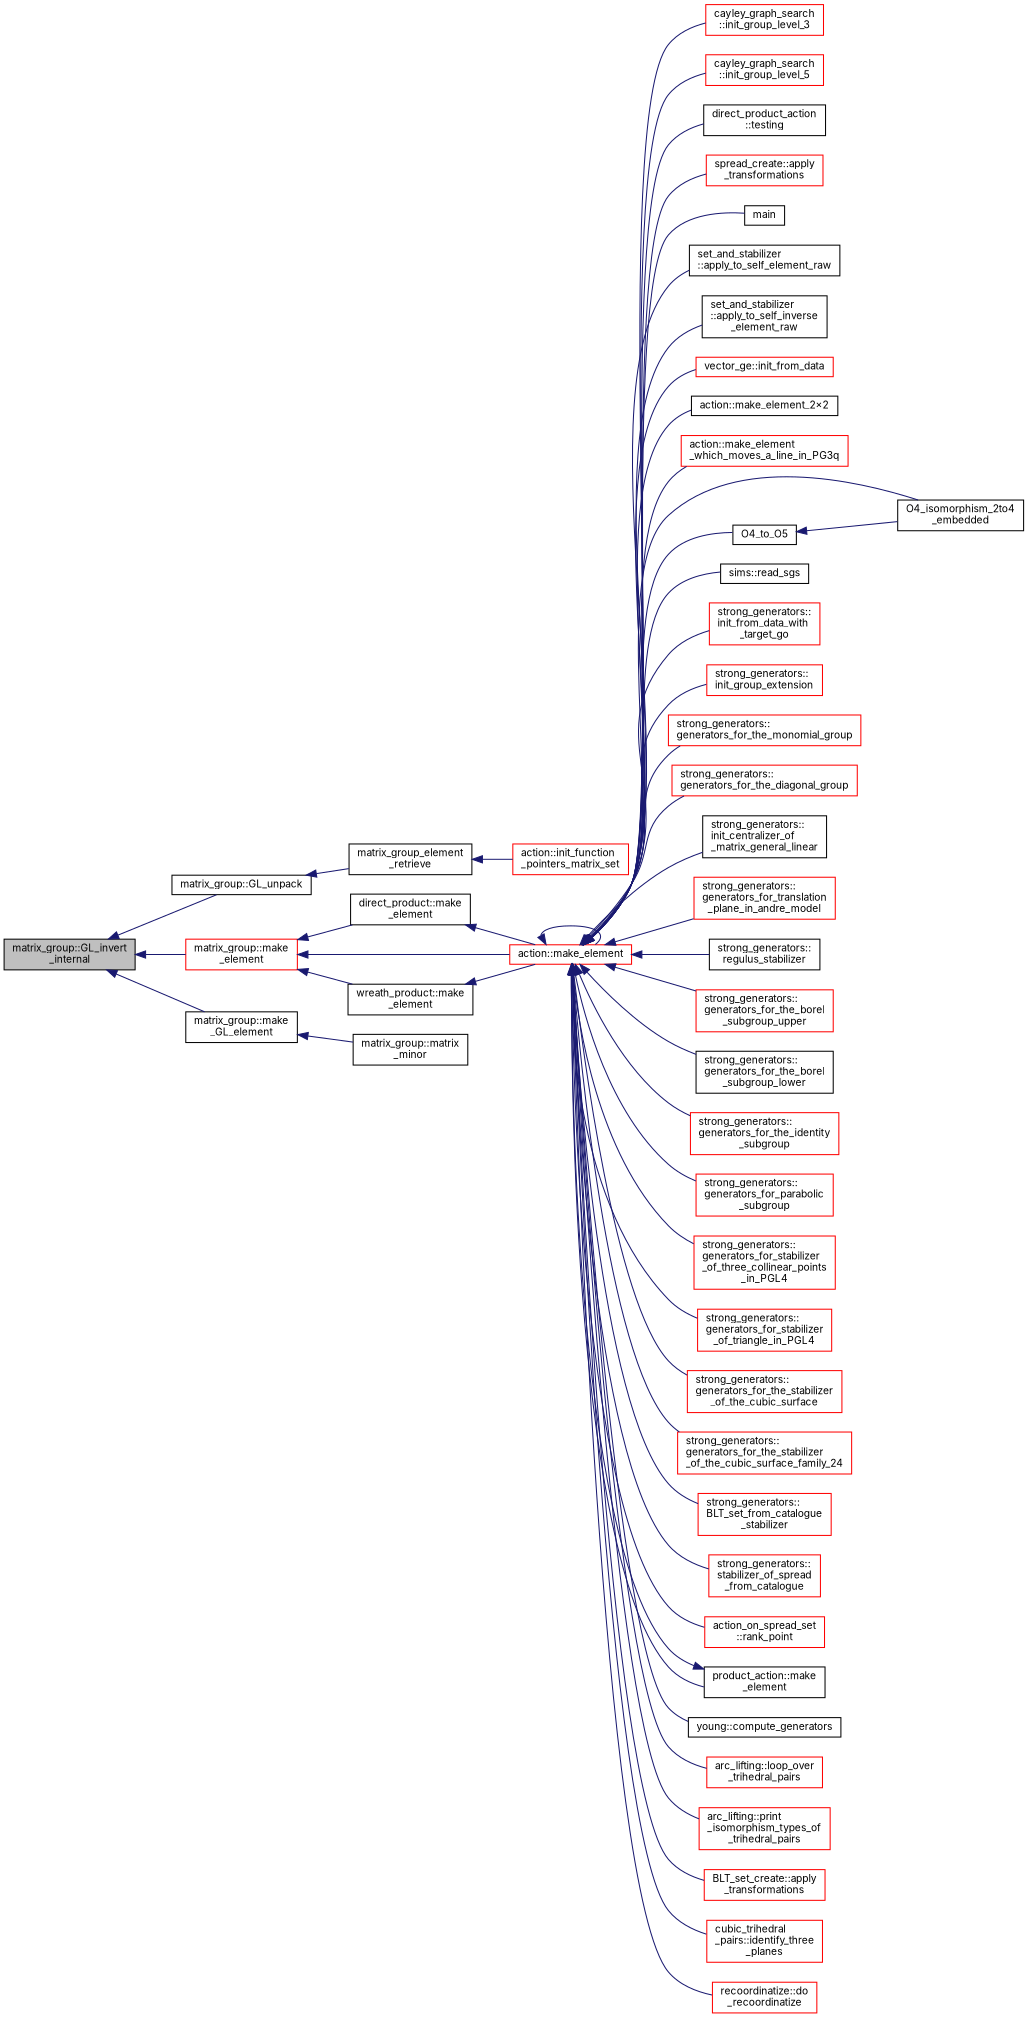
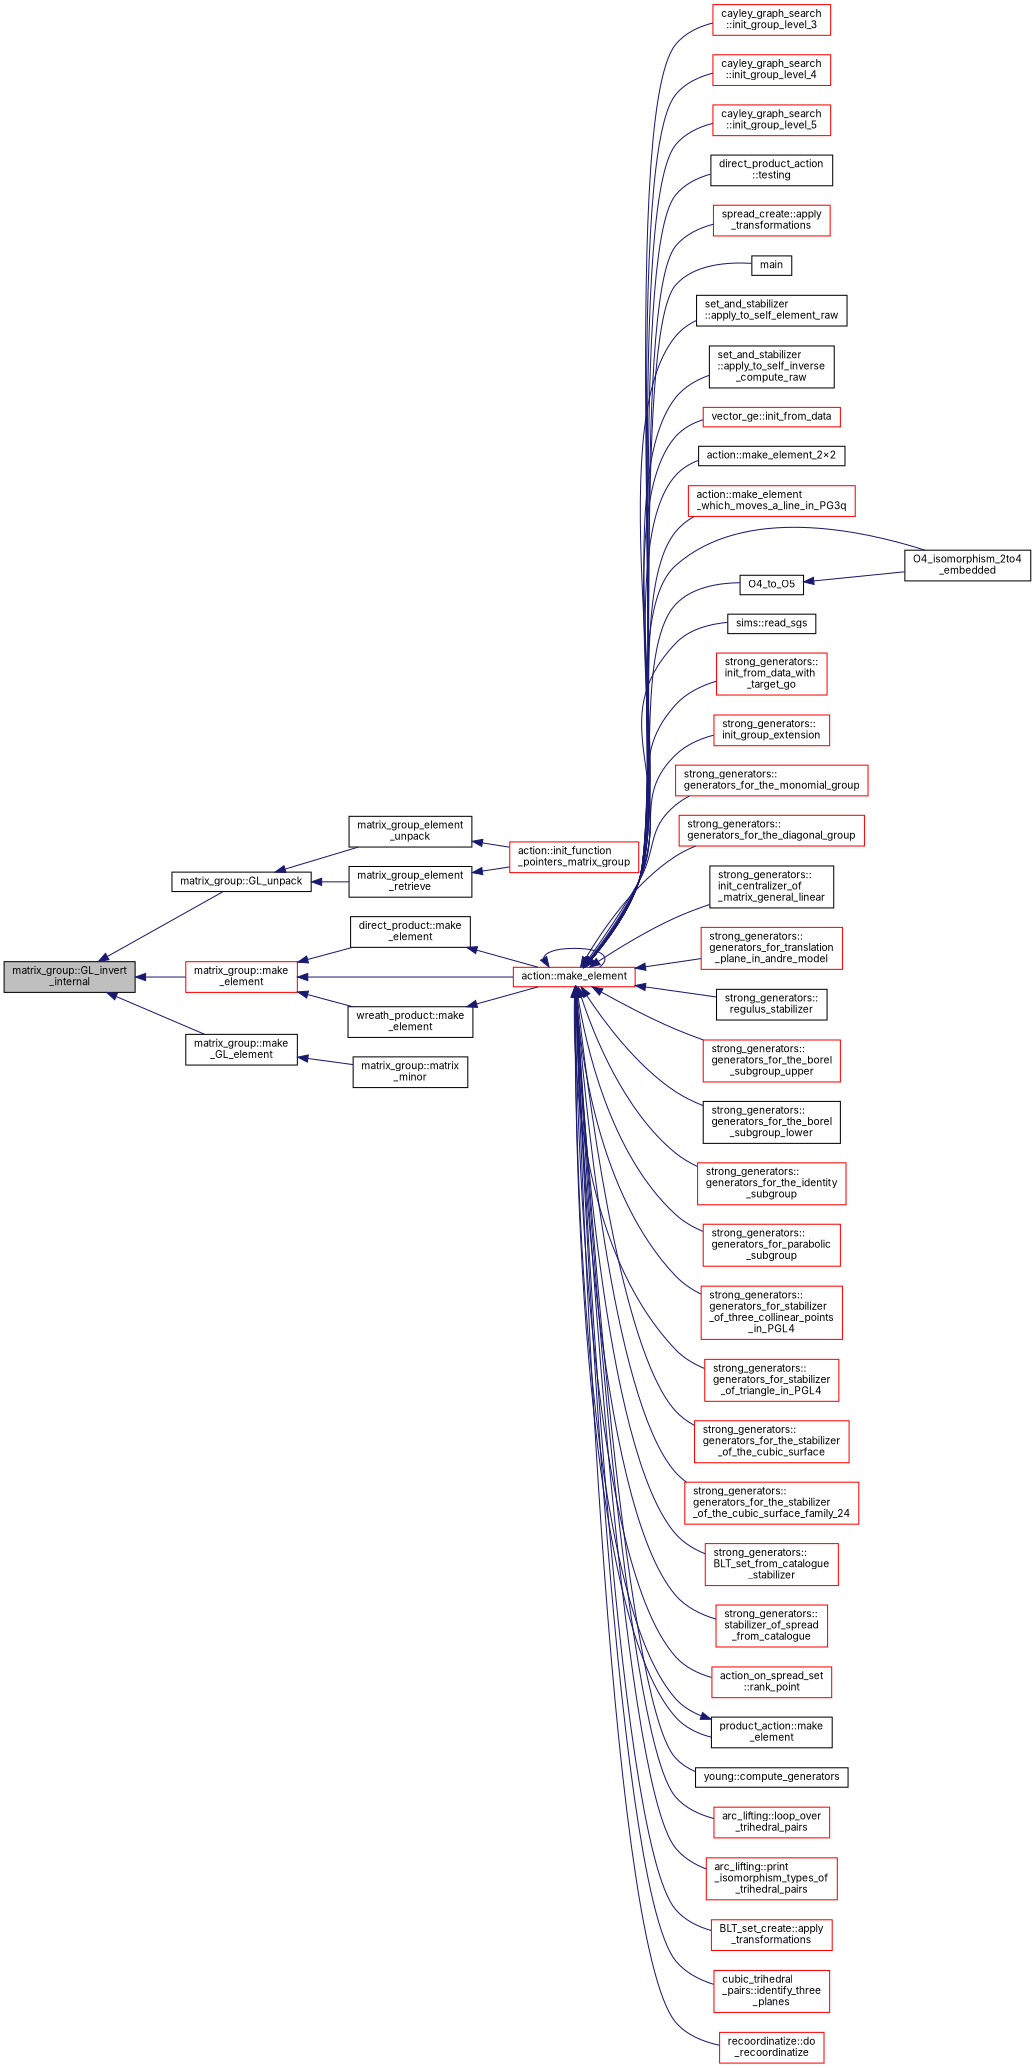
node "cayley_graph_search ::init_group_level_4": added
node "set_and_stabilizer ::apply_to_self_inverse _element_raw": label "set_and_stabilizer ::apply_to_self_inverse _element_raw" -> "set_and_stabilizer ::apply_to_self_inverse _compute_raw"
node "matrix_group_element _unpack": added
node "action::init_function _pointers_matrix_set": label "action::init_function _pointers_matrix_set" -> "action::init_function _pointers_matrix_group"
